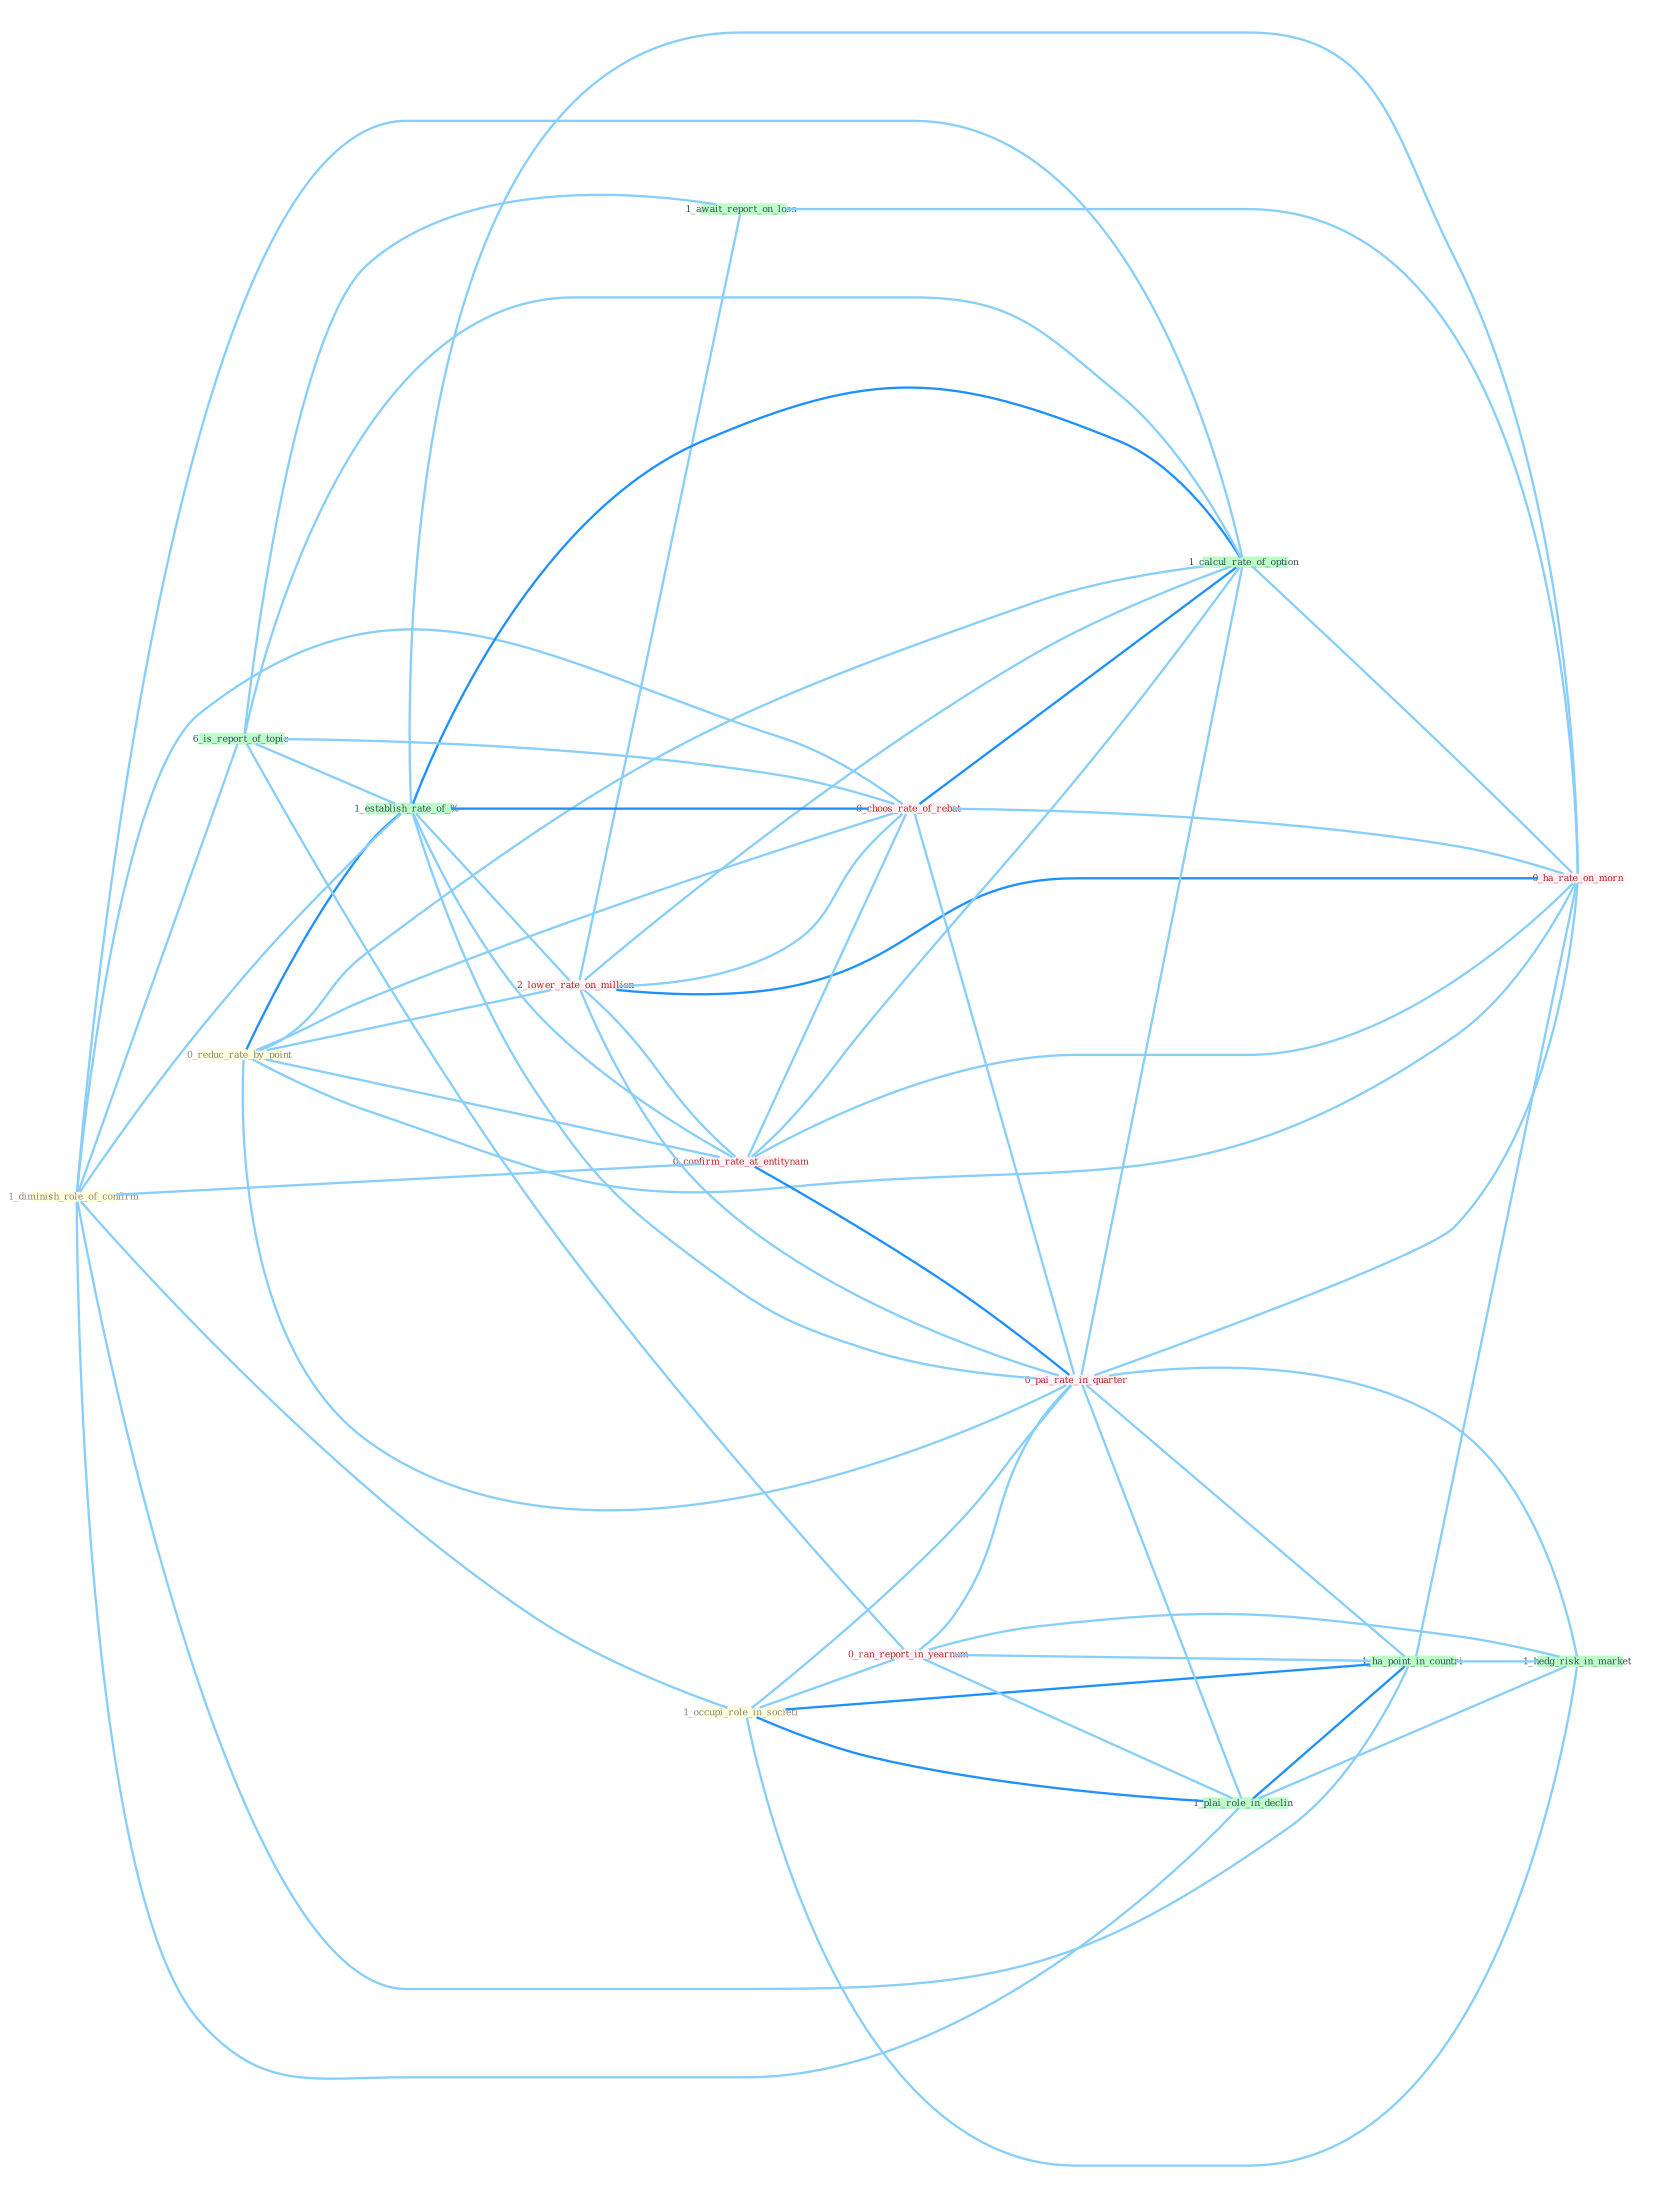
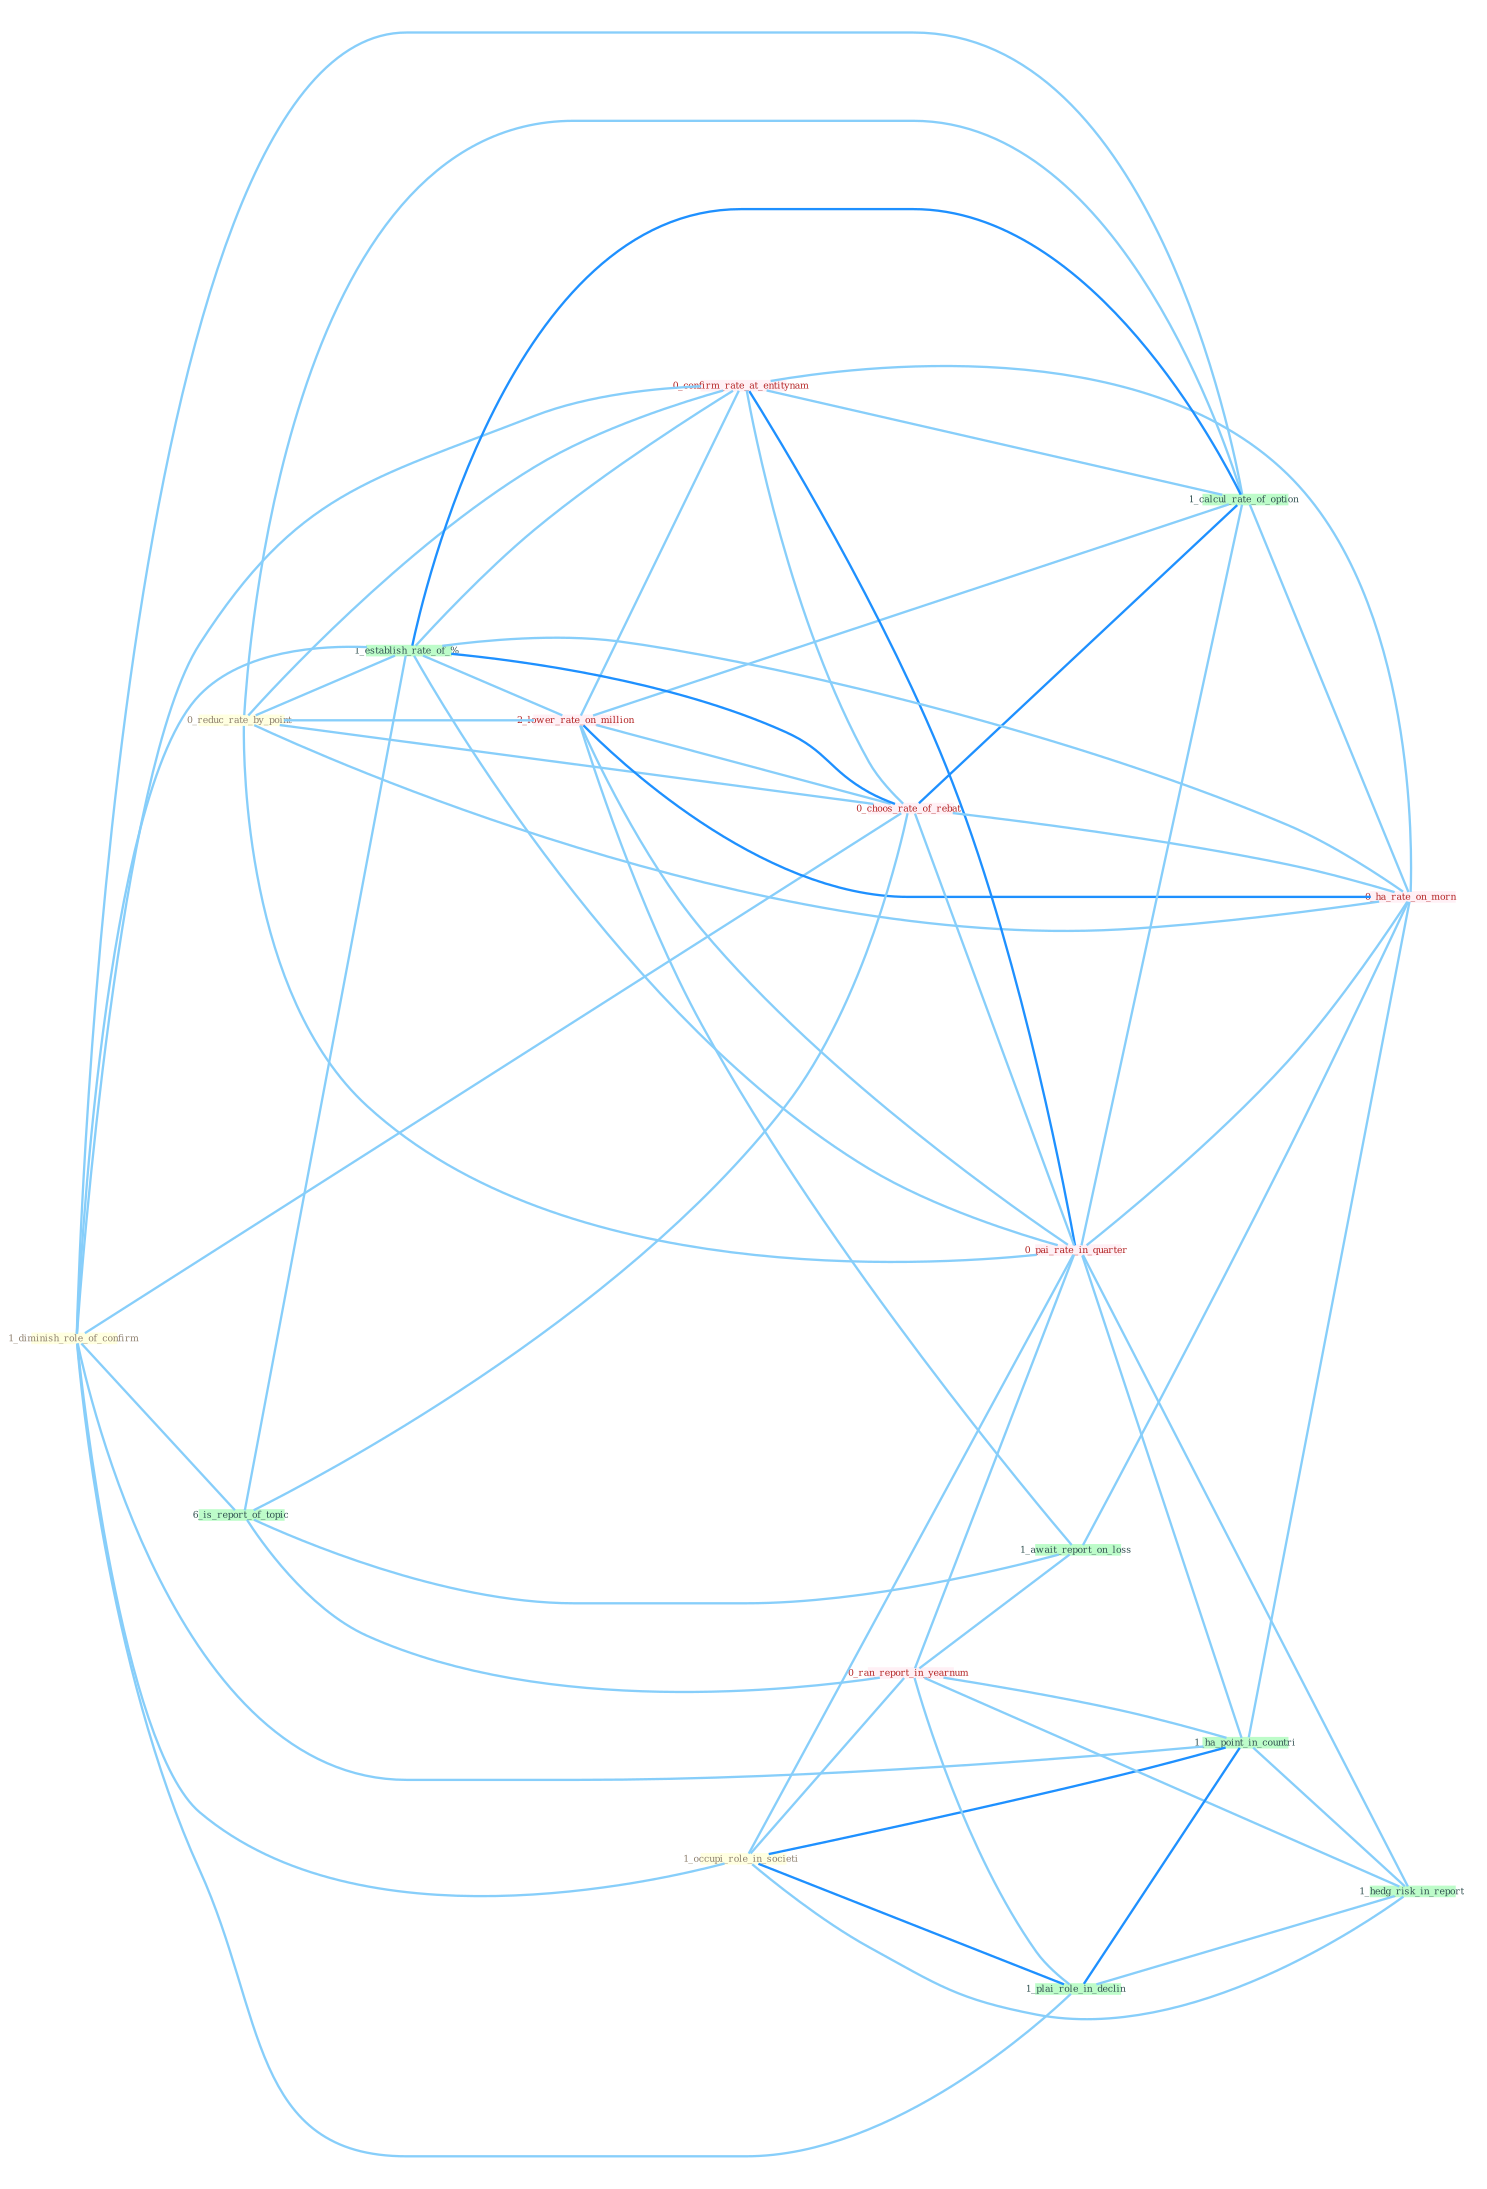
edge "1_calcul_rate_of_option" -- "6_is_report_of_topic": removed
edge "1_establish_rate_of_%" -- "0_reduc_rate_by_point": color #1e90ff -> #87cefa
edge "0_pai_rate_in_quarter" -- "1_plai_role_in_declin": removed
edge "1_await_report_on_loss" -- "0_ran_report_in_yearnum": added
node "1_hedg_risk_in_market": label "1_hedg_risk_in_market" -> "1_hedg_risk_in_report"
